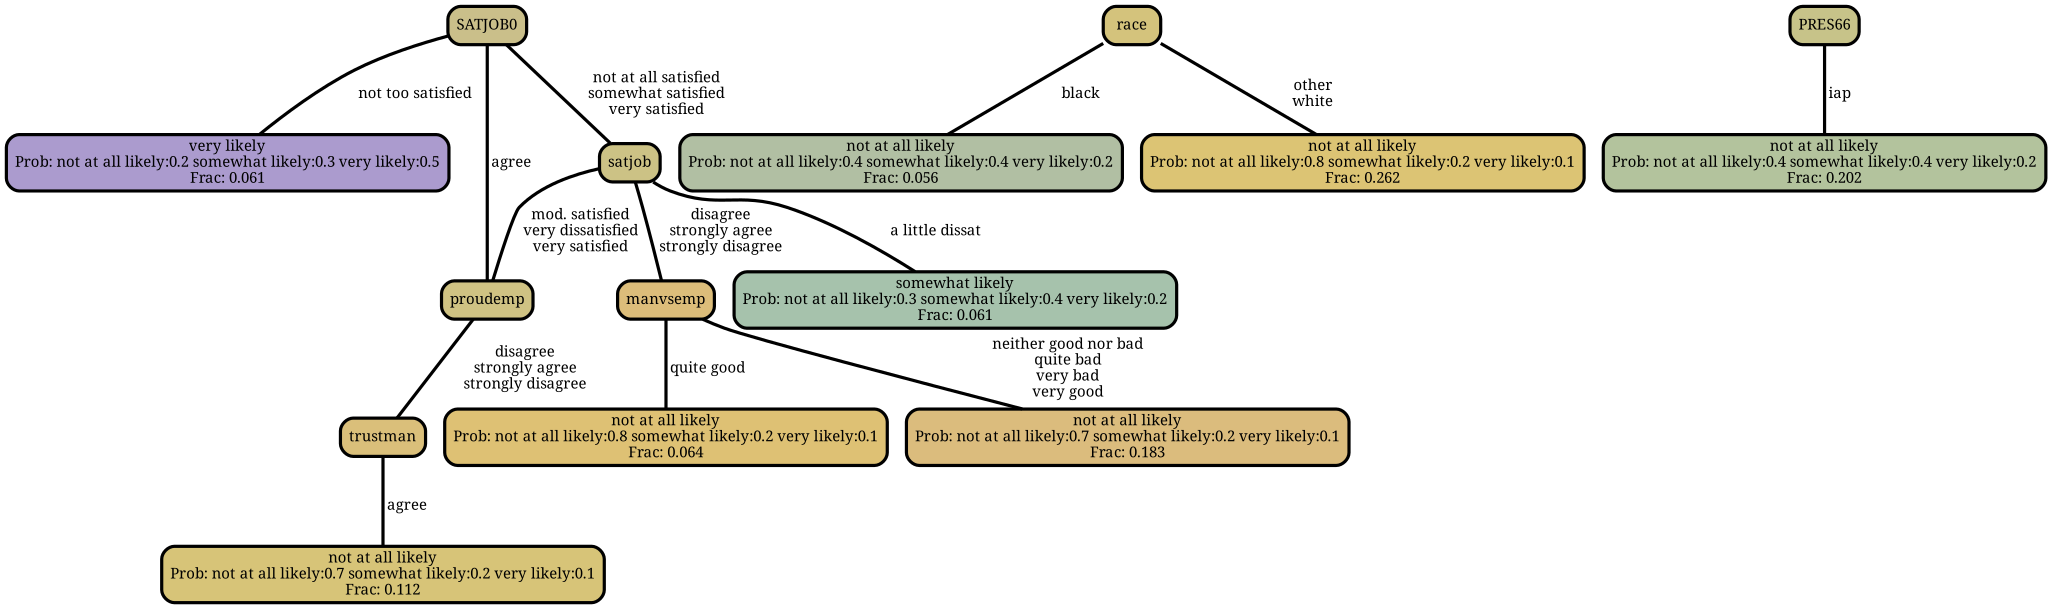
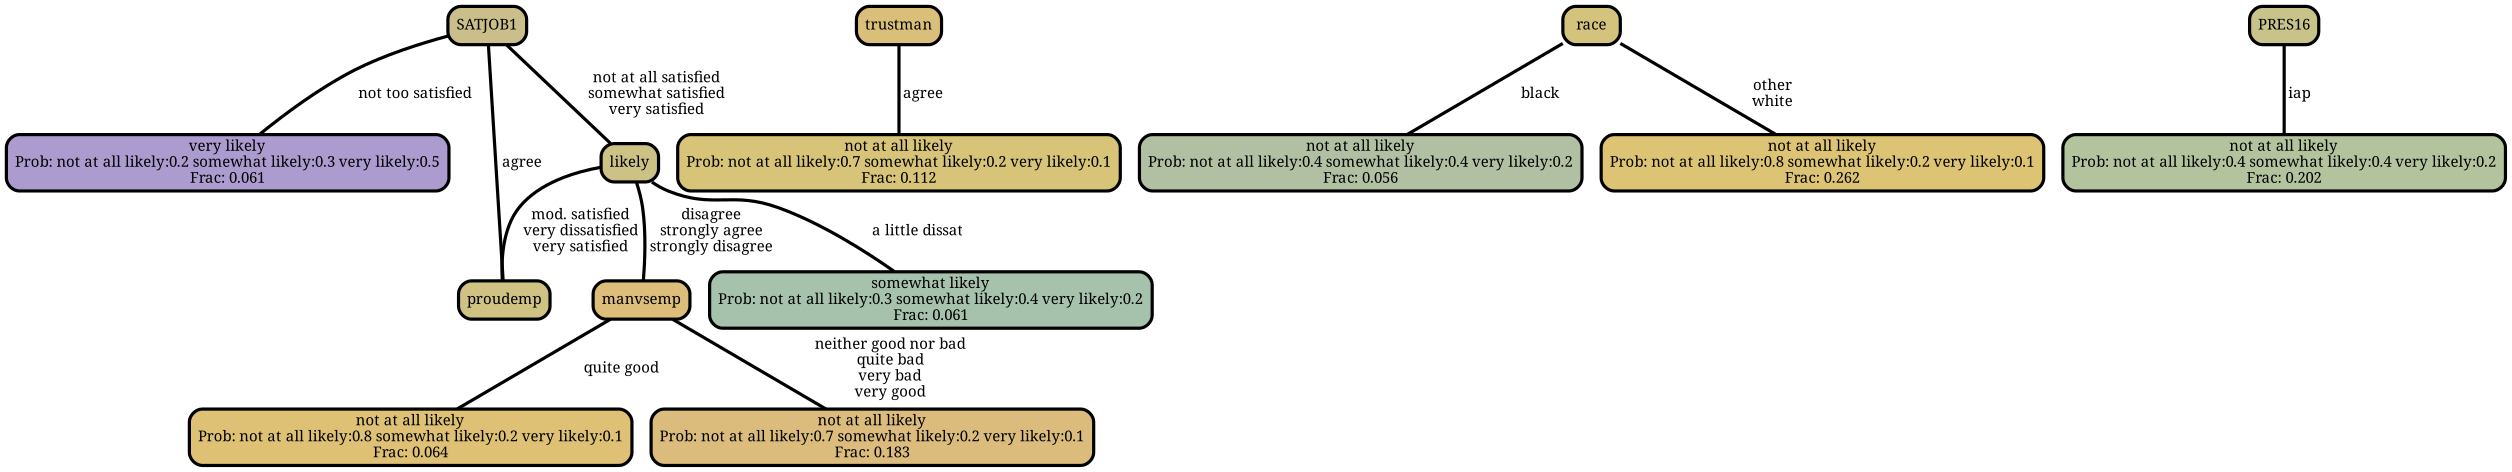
node "SATJOB0": label "SATJOB0" -> "SATJOB1"
node "PRES66": label "PRES66" -> "PRES16"
node "satjob": label "satjob" -> "likely"
edge "proudemp" -- "trustman": removed, label "disagree strongly agree strongly disagree"
